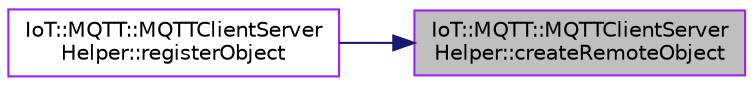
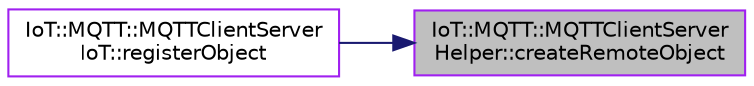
node "IoT::MQTT::MQTTClientServer Helper::registerObject": label "IoT::MQTT::MQTTClientServer Helper::registerObject" -> "IoT::MQTT::MQTTClientServer IoT::registerObject"
